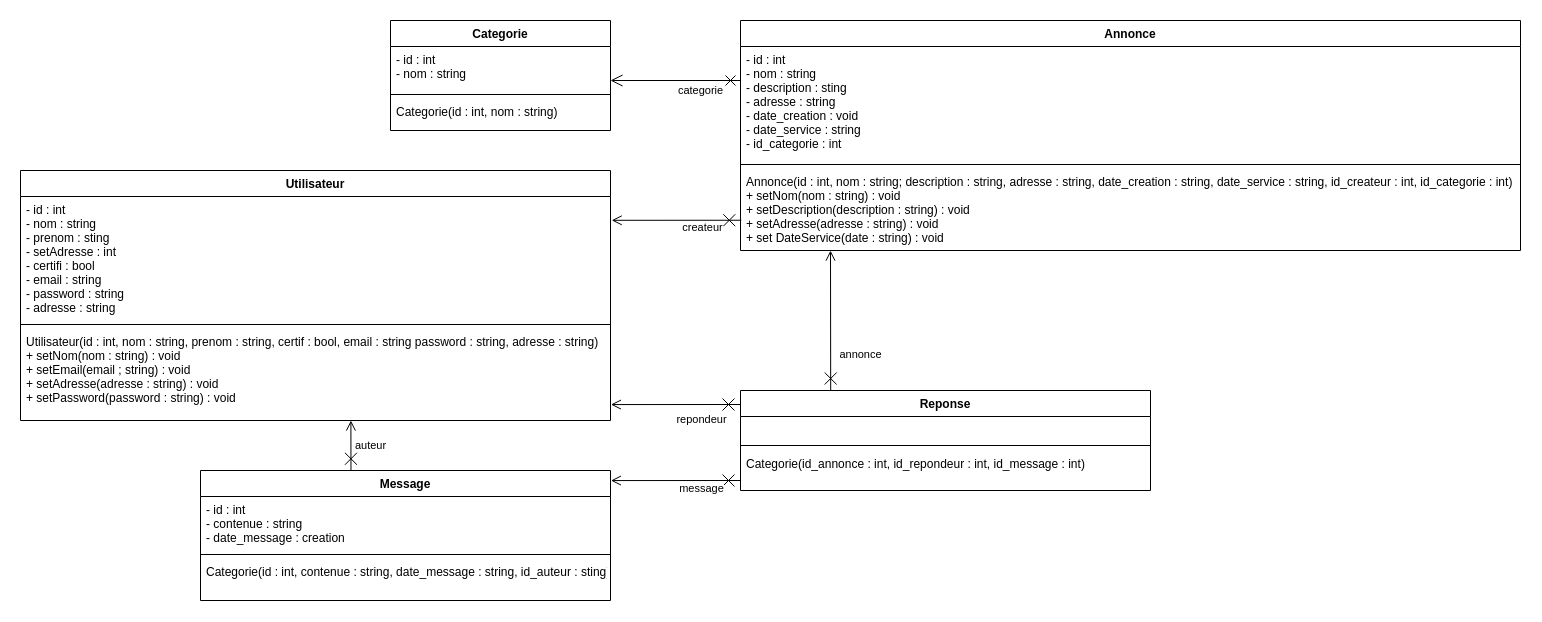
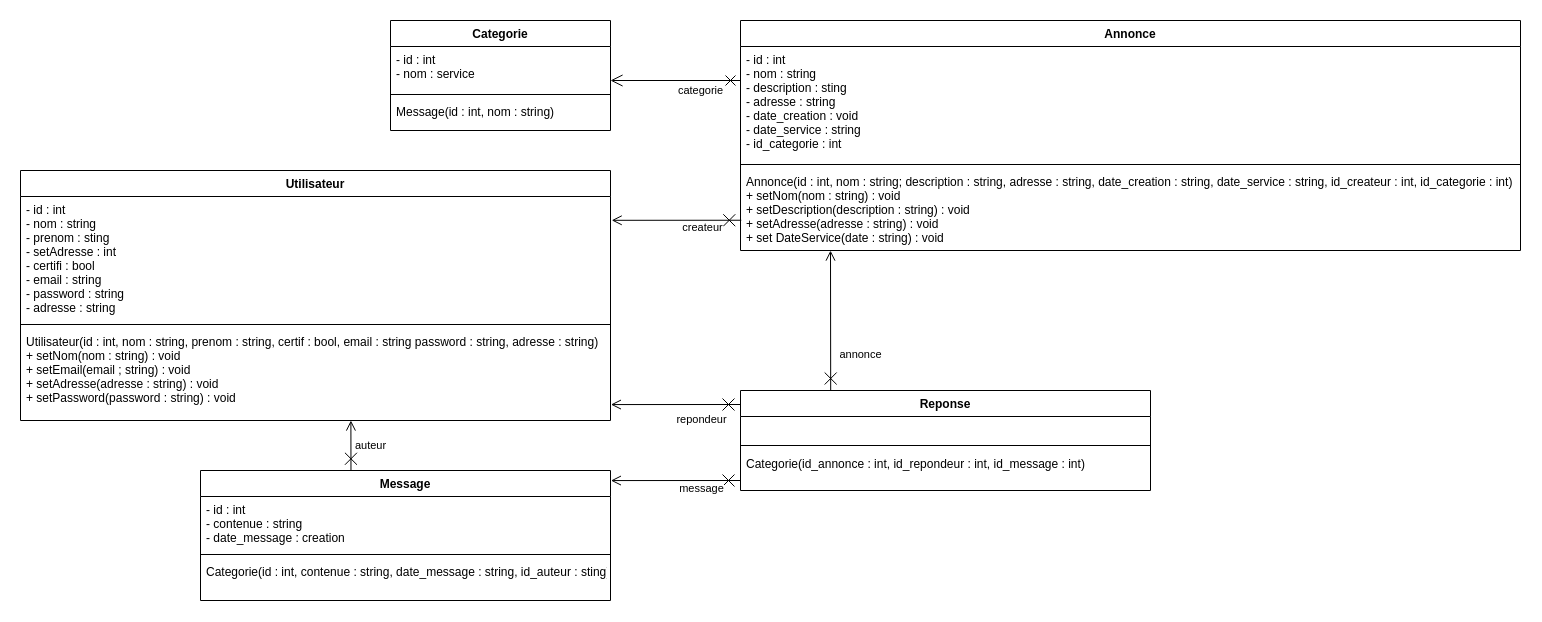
node "- id : int - nom : string": label "- id : int - nom : string" -> "- id : int - nom : service"
node "Categorie(id : int, nom : string)": label "Categorie(id : int, nom : string)" -> "Message(id : int, nom : string)"
